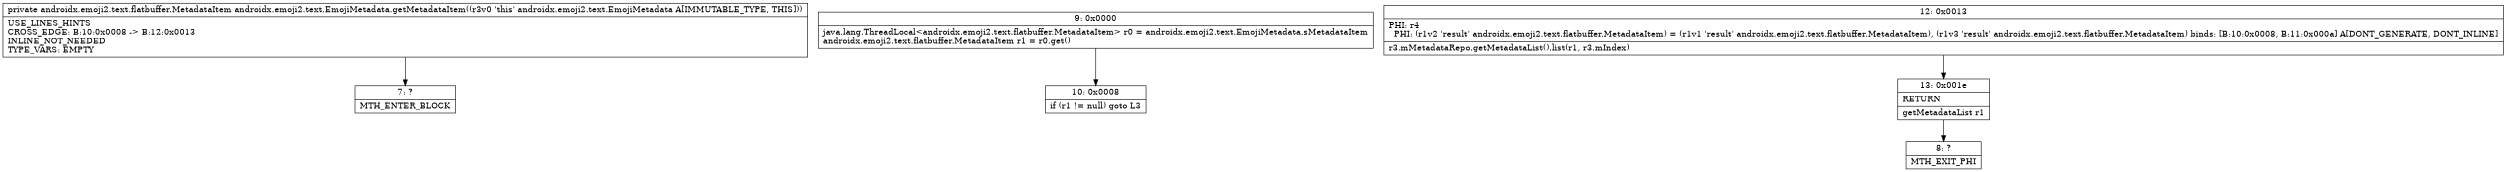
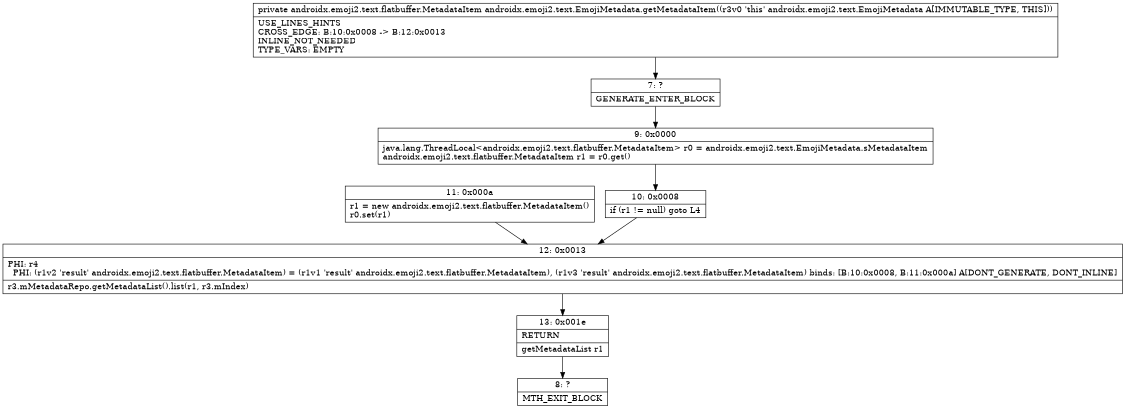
node "7: ?": text "MTH_ENTER_BLOCK" -> "GENERATE_ENTER_BLOCK"
node "10: 0x0008": text "if (r1 != null) goto L3" -> "if (r1 != null) goto L4"
edge "7: ?" -> "9: 0x0000": added
node "8: ?": text "MTH_EXIT_PHI" -> "MTH_EXIT_BLOCK"
node "11: 0x000a": added
edge "10: 0x0008" -> "12: 0x0013": added
